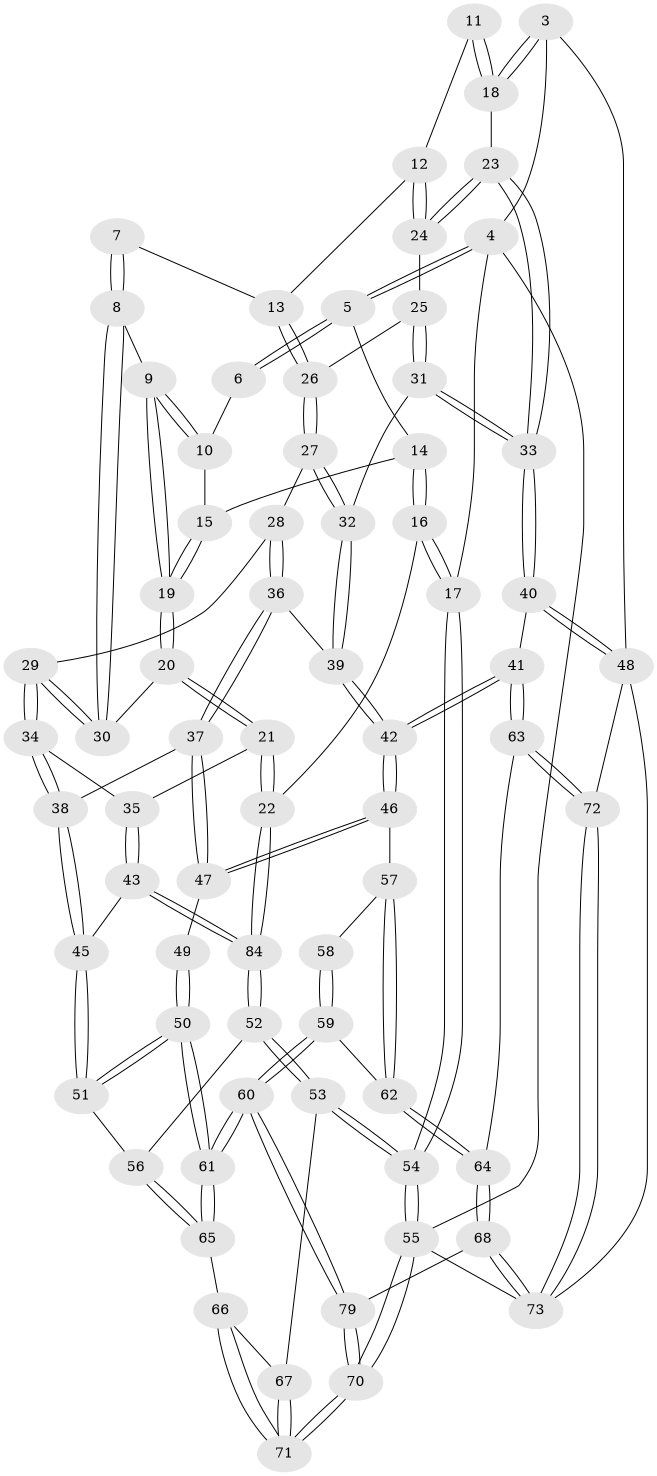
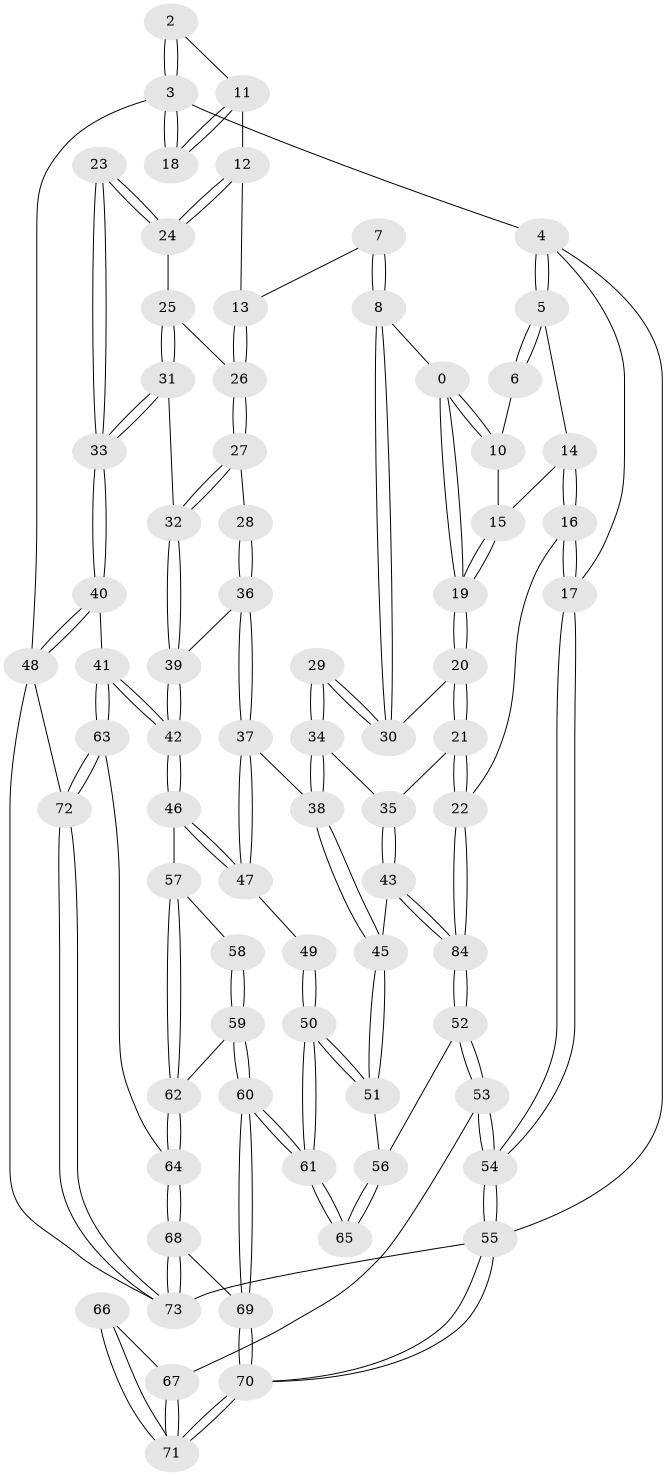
node "2": added
edge "18" -- "23": removed
node "9": label "9" -> "0"
edge "28" -- "29": removed
edge "65" -- "66": removed
node "79": label "79" -> "69"
